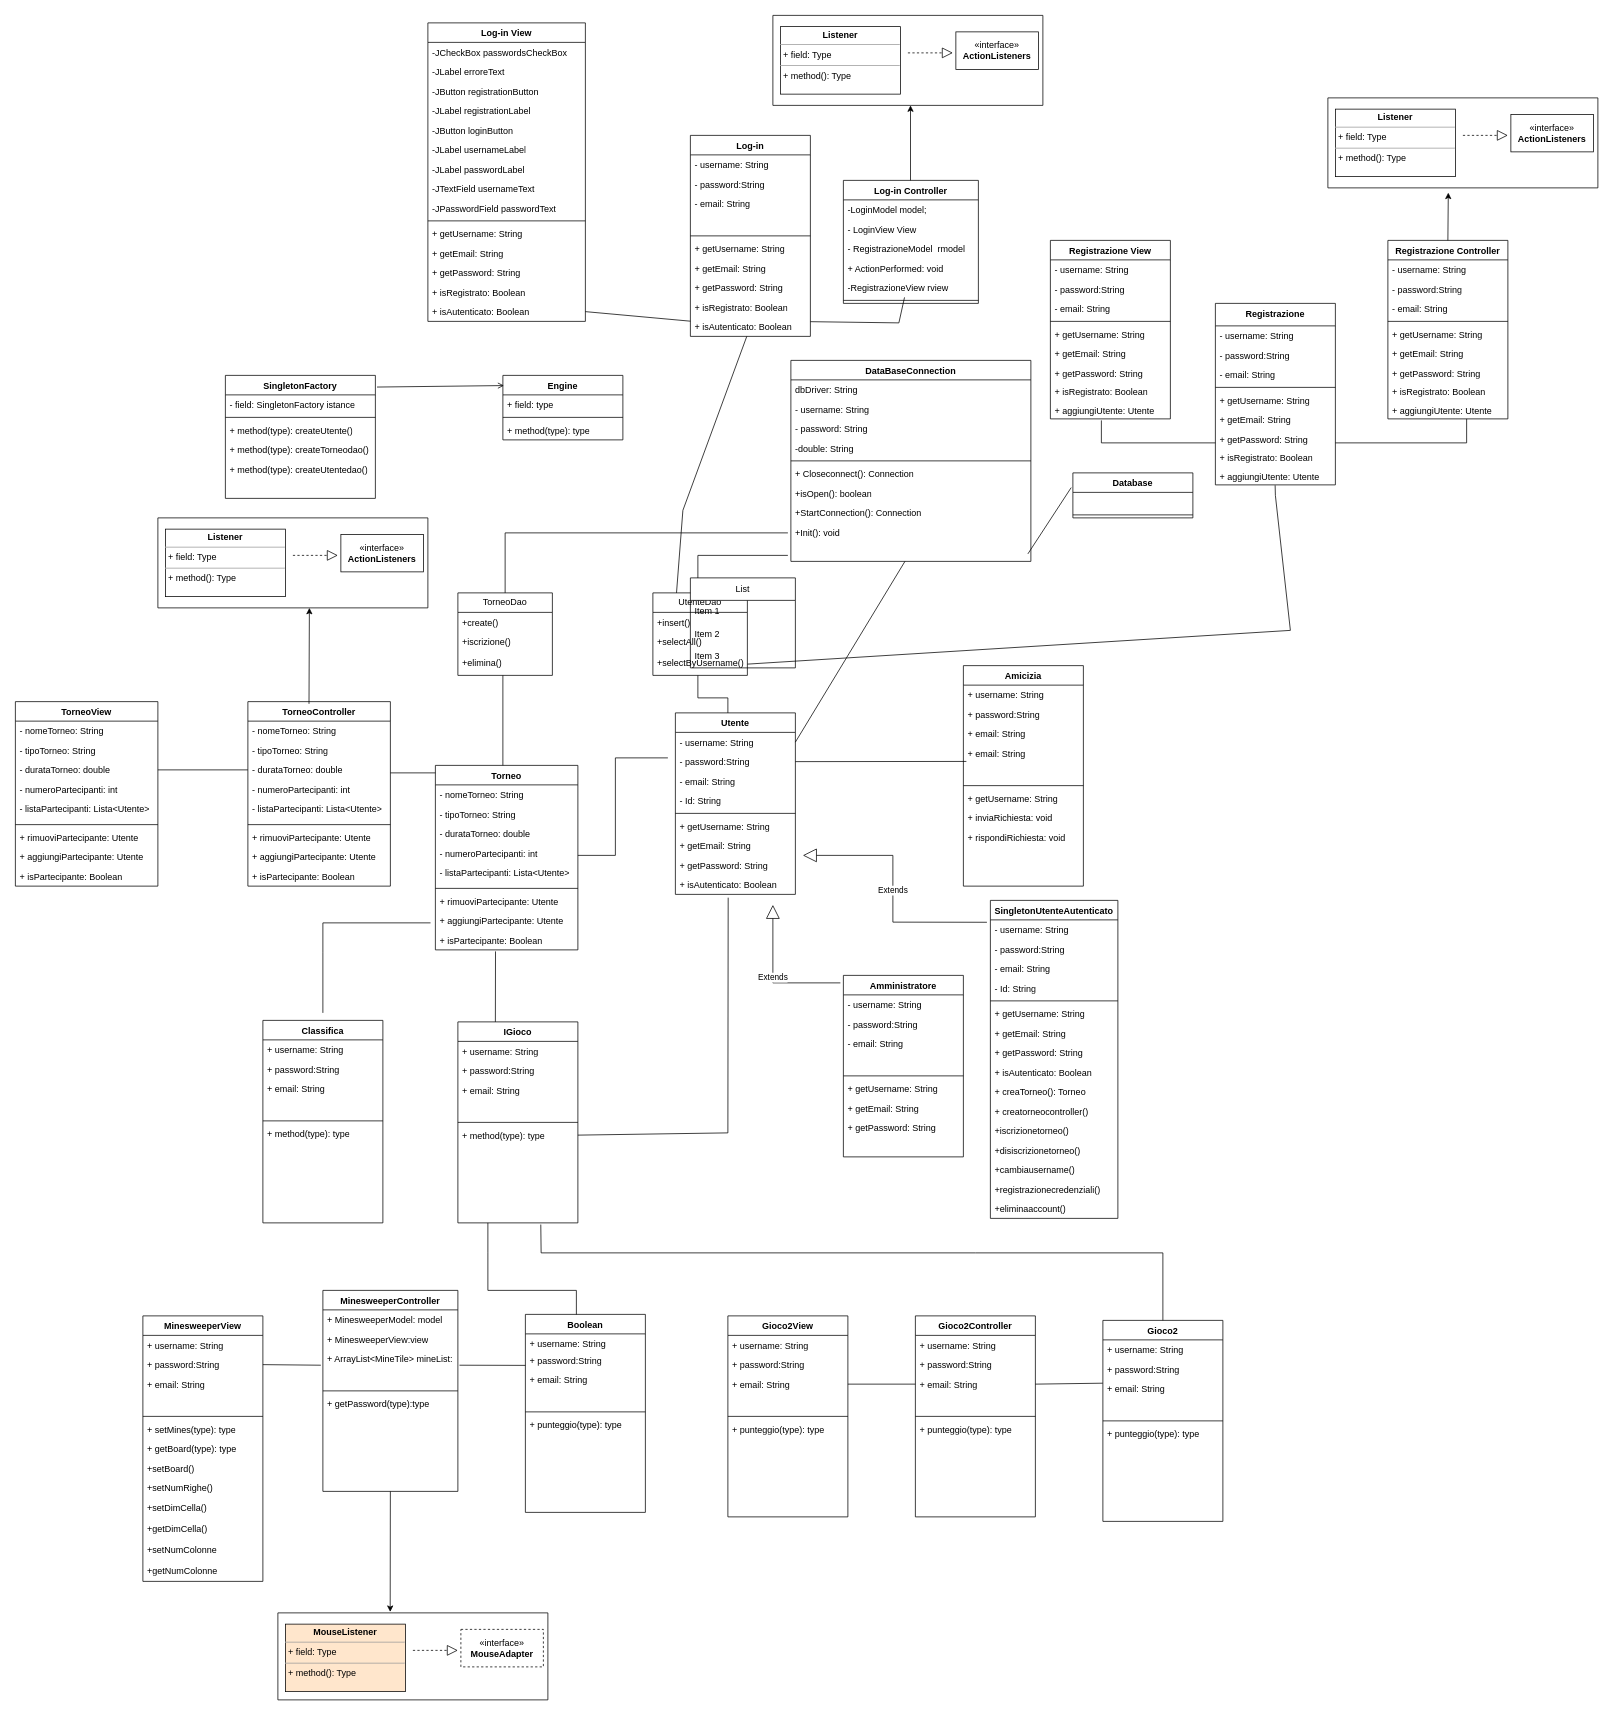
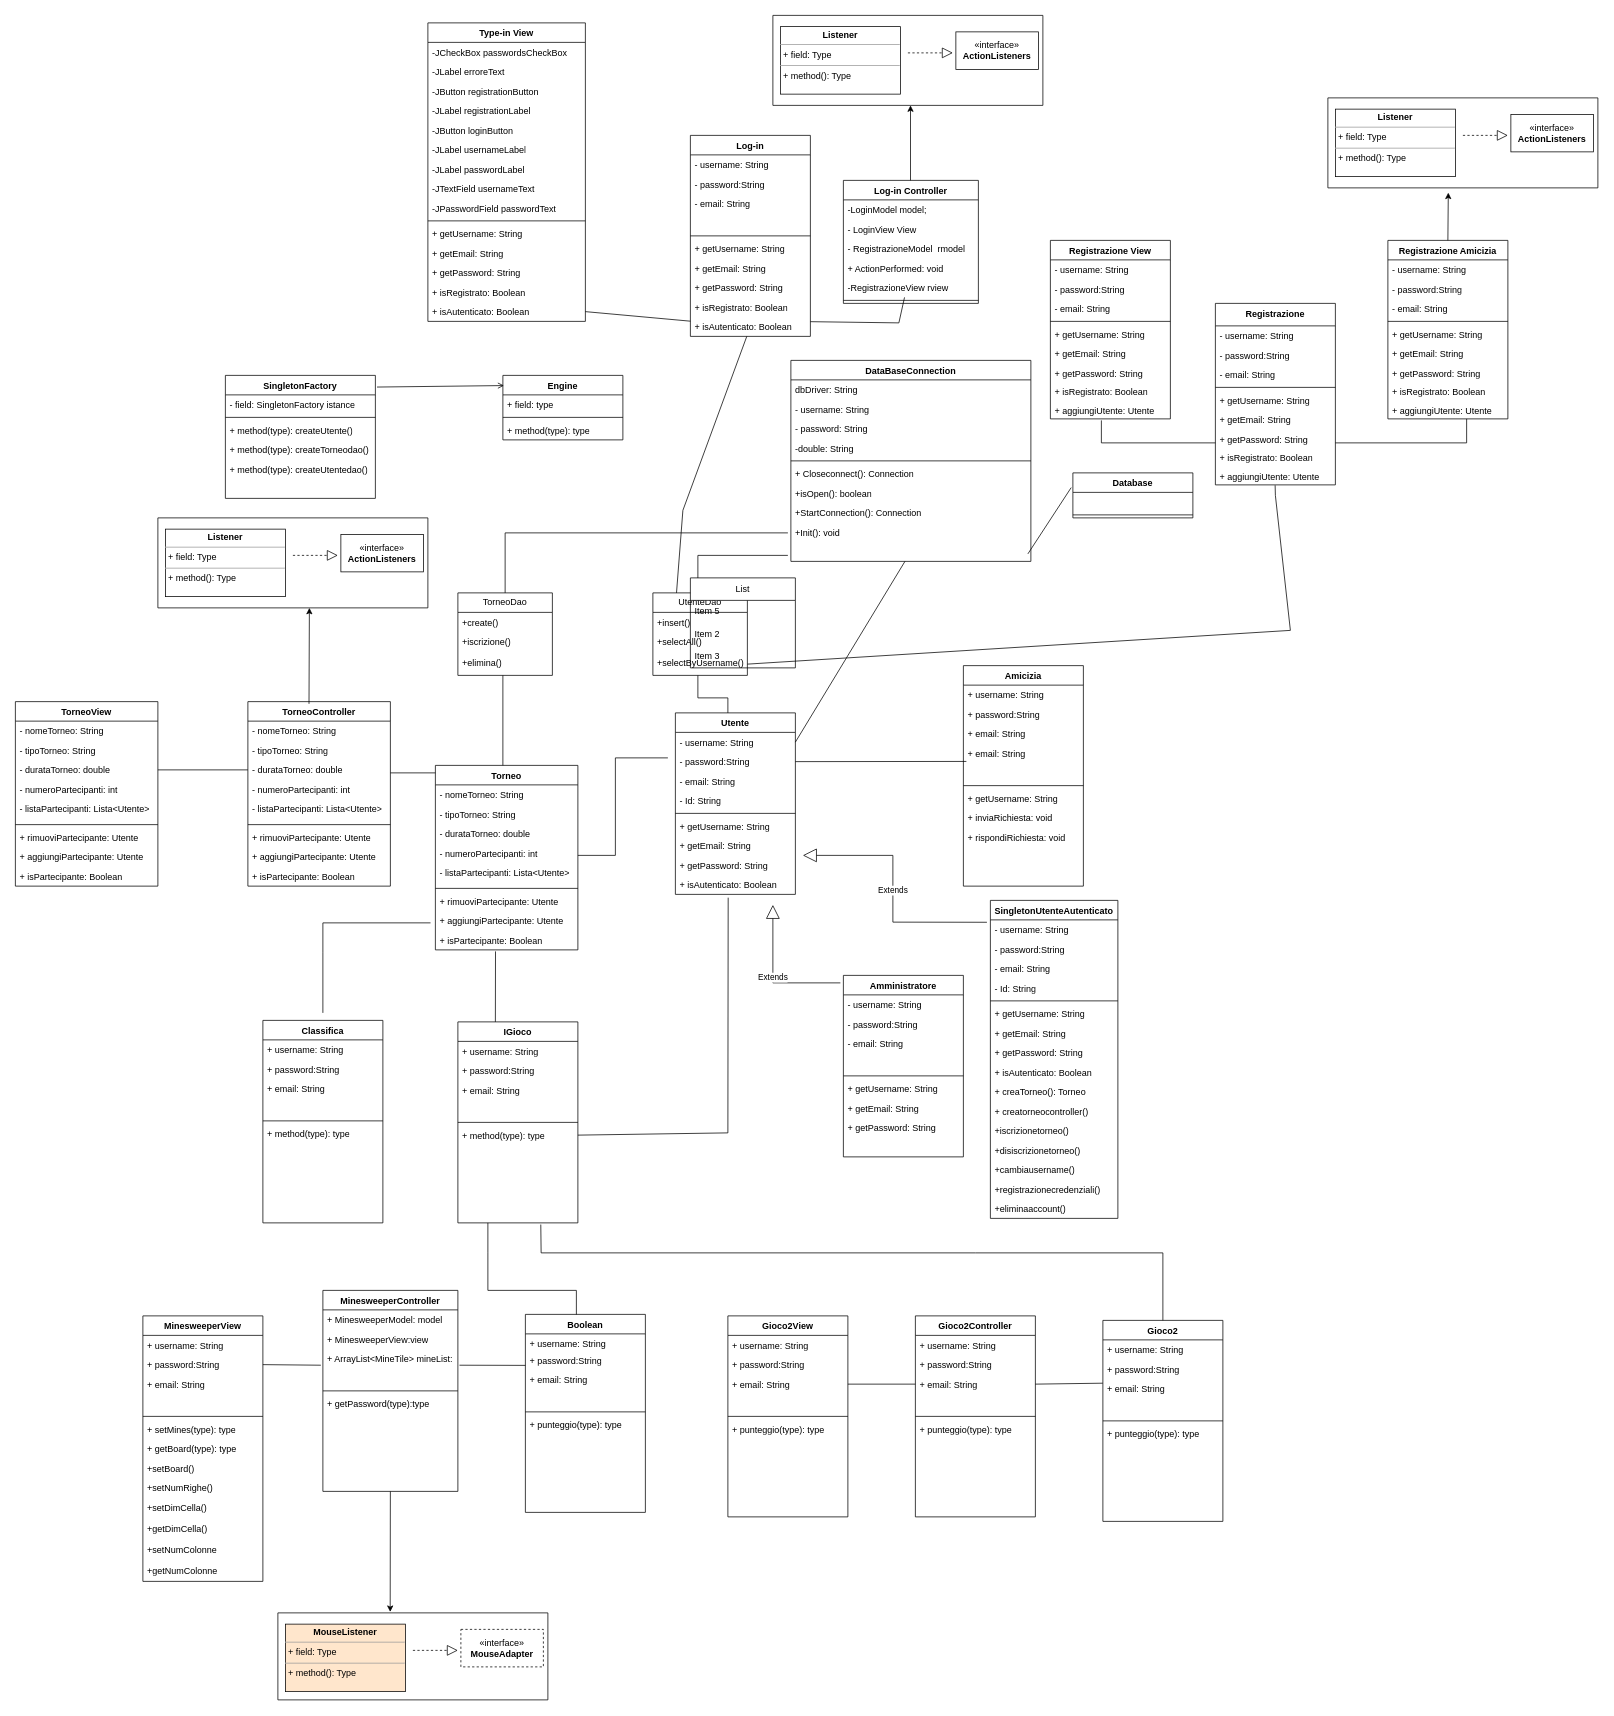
node "Log-in View": label "Log-in View" -> "Type-in View"
node "Registrazione Controller": label "Registrazione Controller" -> "Registrazione Amicizia"
node "Item 1": label "Item 1" -> "Item 5"
